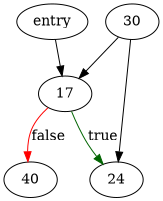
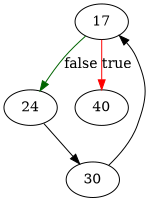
node "entry": removed
edge "30" -> "24": reversed
edge "17" -> "40": label "false" -> "true"
edge "17" -> "24": label "true" -> "false"
